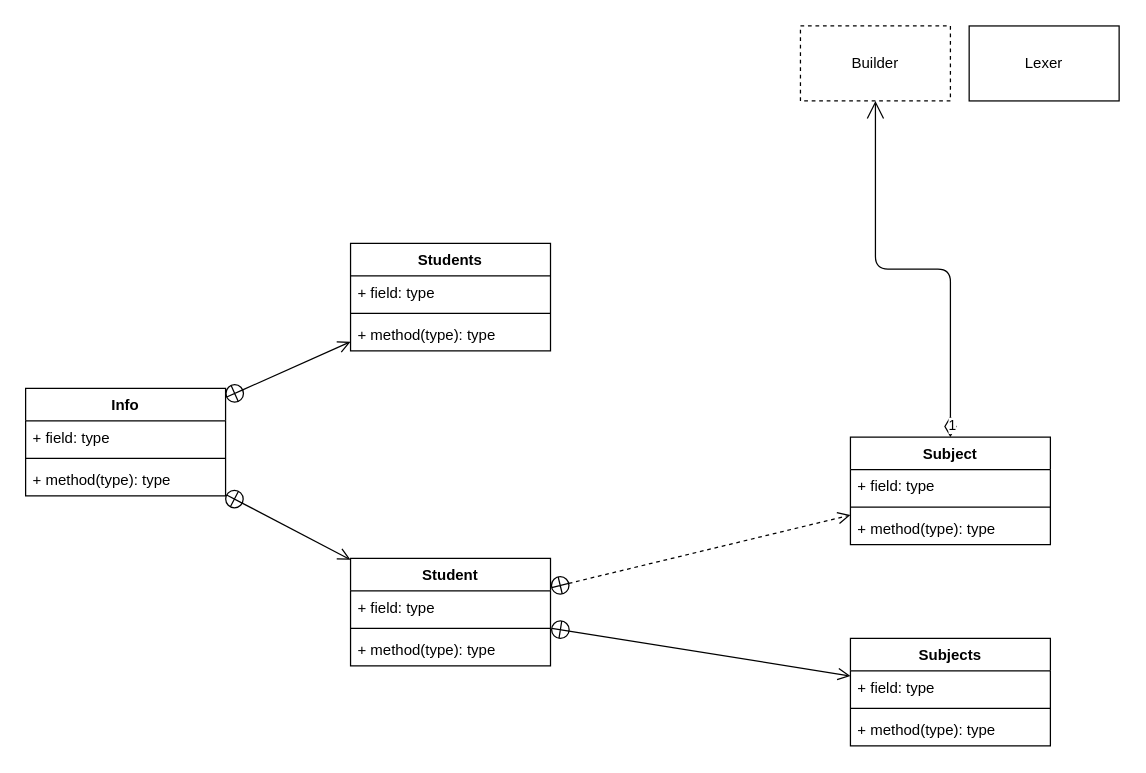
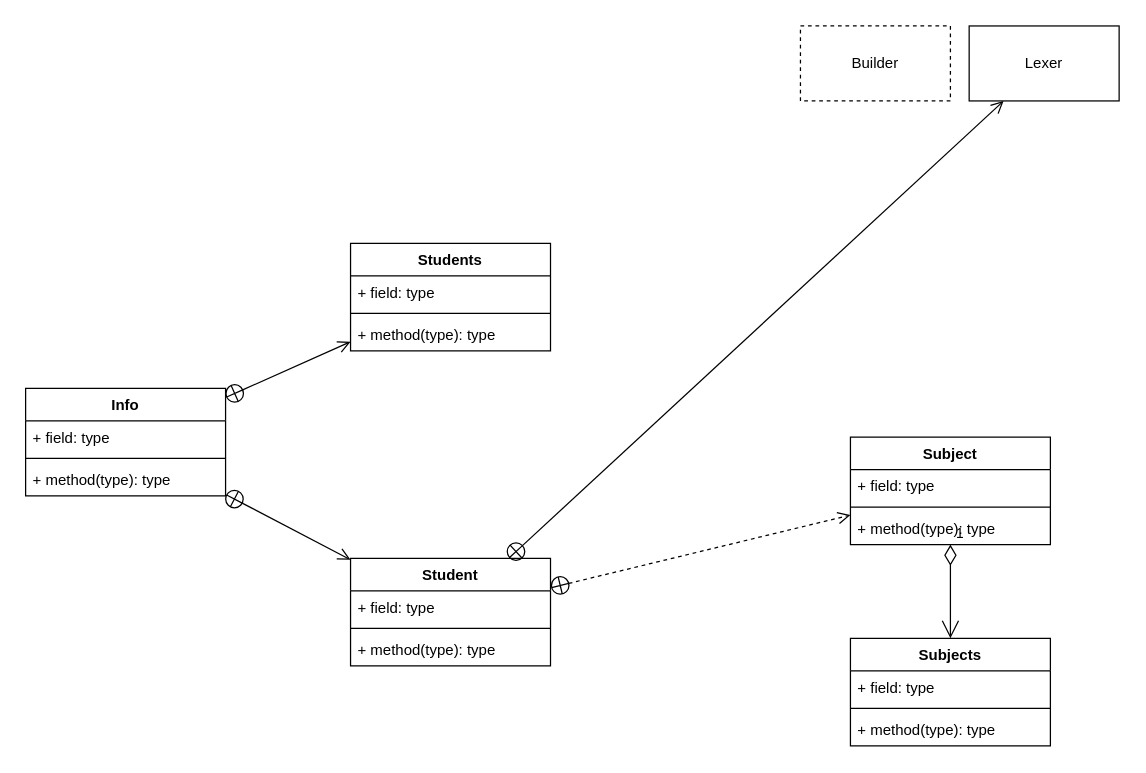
edge "Builder" -- "Subject": now "Subjects" -- "Subject"
edge "Student" -- "Subjects": now "Student" -- "Lexer"
